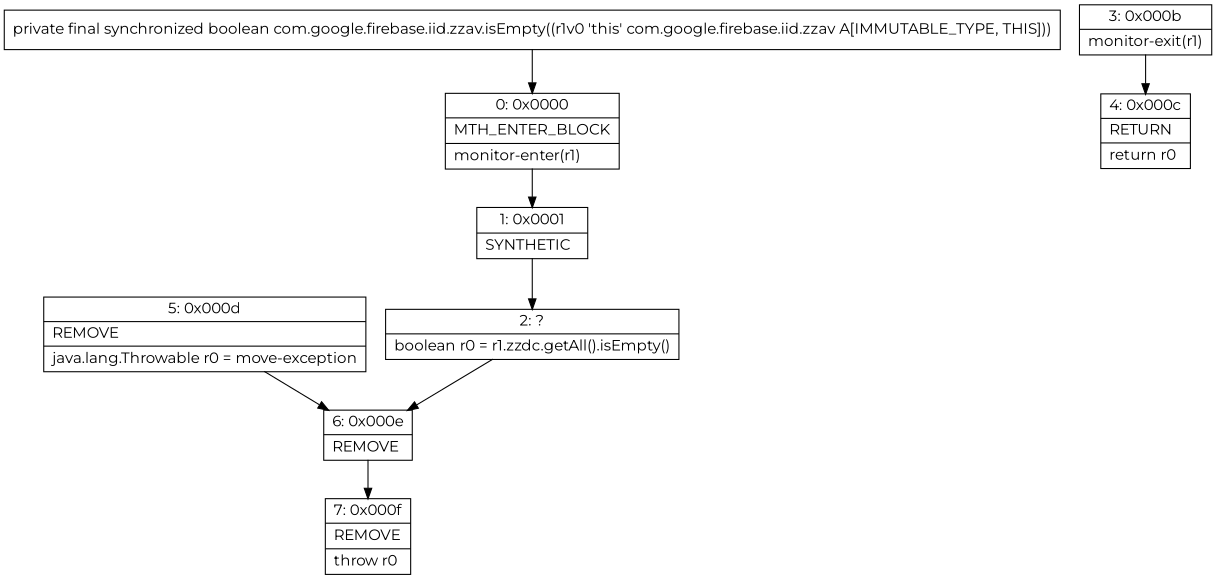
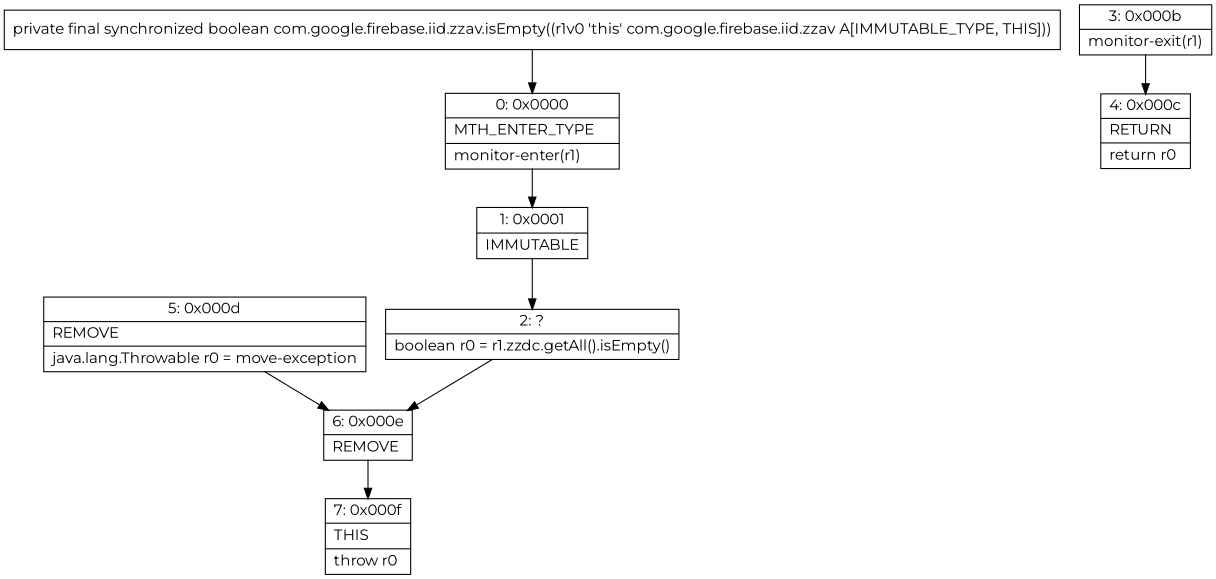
node "0: 0x0000": text "MTH_ENTER_BLOCK" -> "MTH_ENTER_TYPE"
node "1: 0x0001": text "SYNTHETIC" -> "IMMUTABLE"
node "7: 0x000f": text "REMOVE" -> "THIS"
